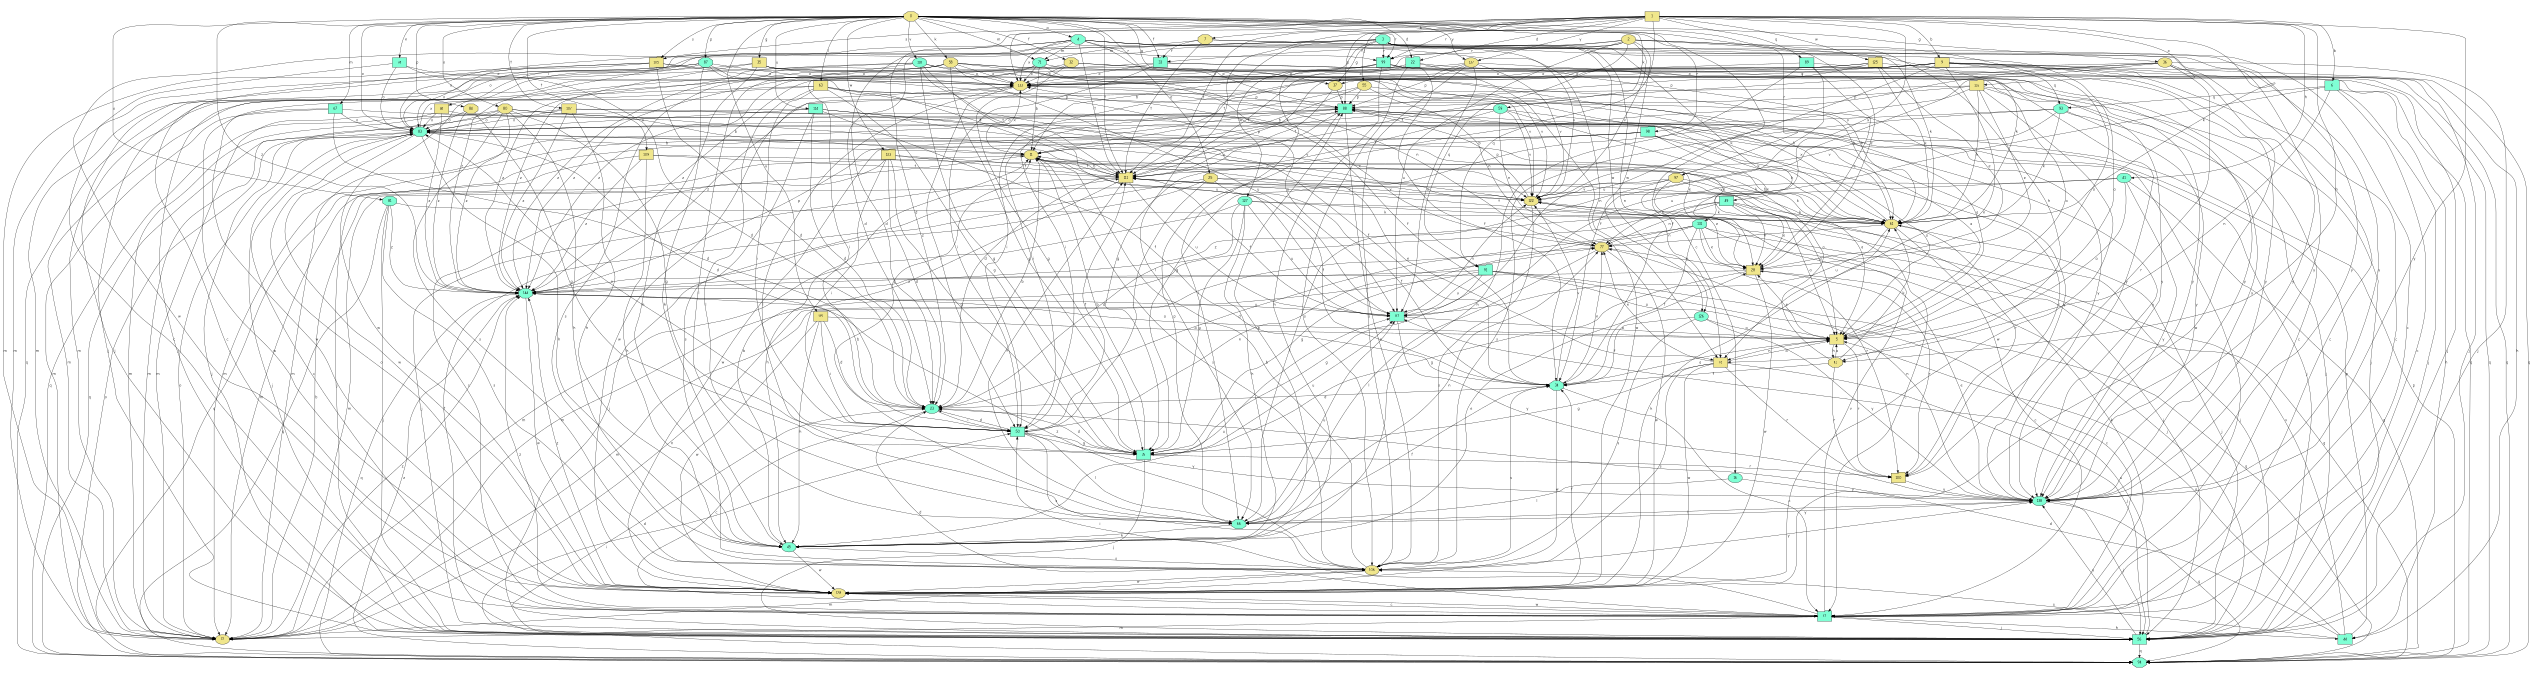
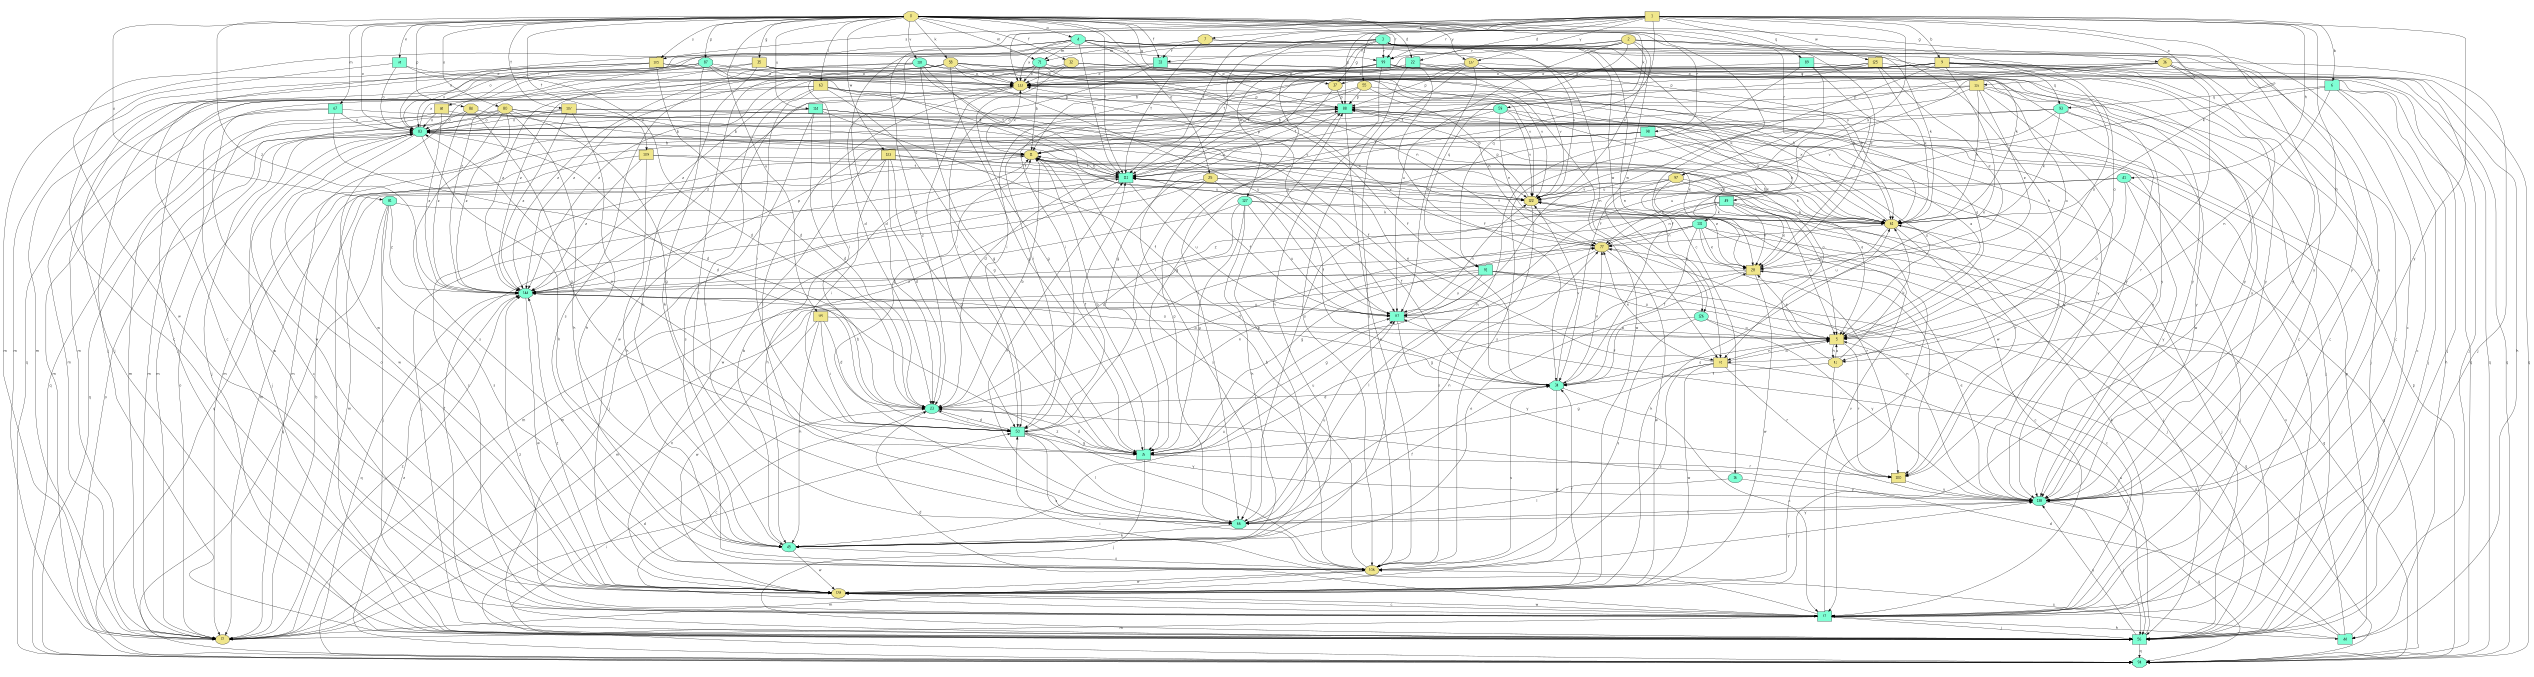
edge "84" -> "11": added, label "b"
node "111": fillcolor khaki -> aquamarine
